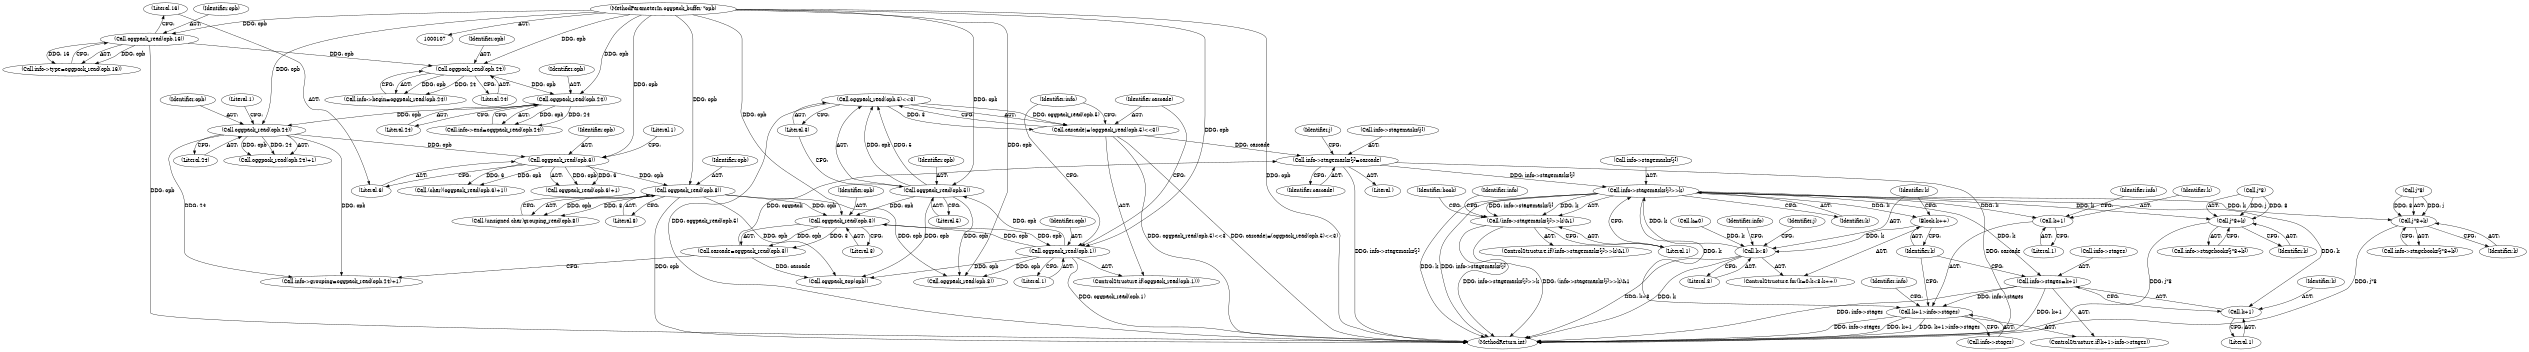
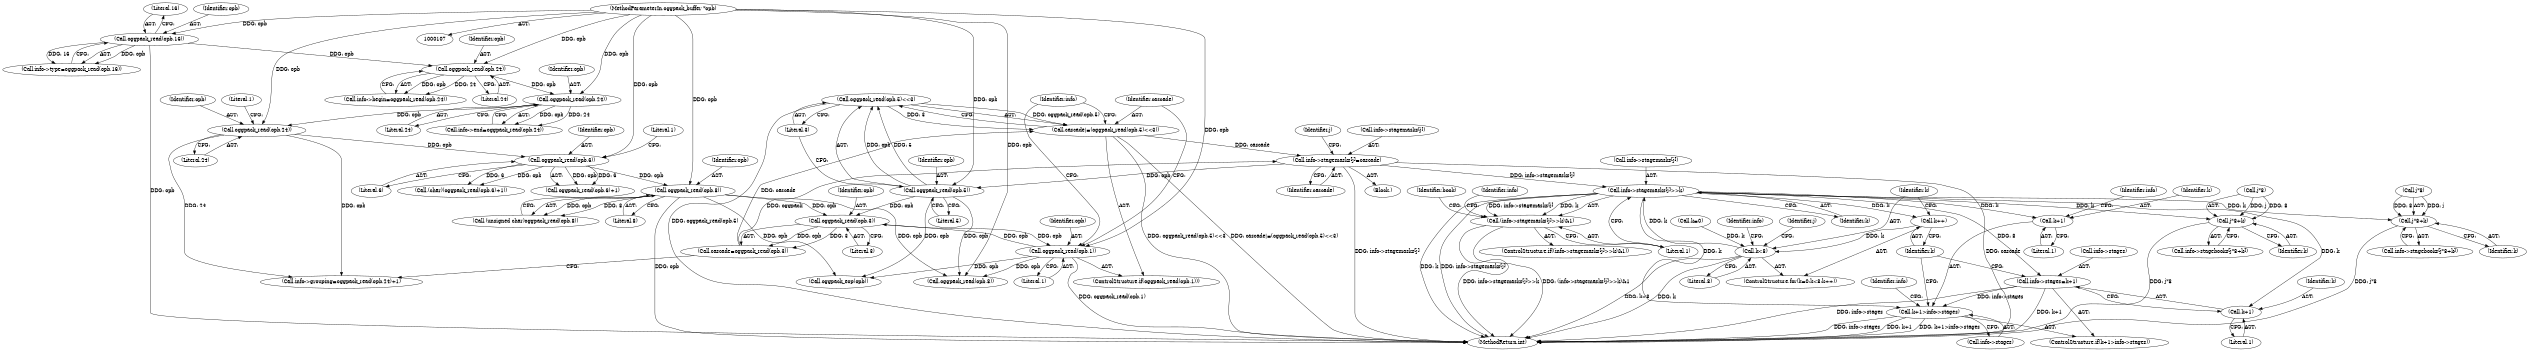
edge "(MethodParameterIn,oggpack_buffer *opb)" -> "(MethodReturn,int)": removed, label "DDG: opb"
edge "(Literal,16)" -> "(Literal,6)": now "(Literal,16)" -> "(Call,oggpack_read(opb,16))"
edge "(MethodParameterIn,oggpack_buffer *opb)" -> "(Call,oggpack_read(opb,3))": removed, label "DDG: opb"
node "(Call,oggpack_read(opb,24)+1)": removed
node "(Literal,)": label "(Literal,)" -> "(Block,)"
edge "(Literal,5)" -> "(Call,oggpack_read(opb,5))": label "AST: " -> "CFG: "
node "(Call,(unsigned char)grouping_read(opb,8))": label "(Call,(unsigned char)grouping_read(opb,8))" -> "(Call,(unsigned char)oggpack_read(opb,8))"
node "(Block,k++)": label "(Block,k++)" -> "(Call,k++)"
edge "(Call,oggpack_read(opb,1))" -> "(Call,oggpack_read(opb,5))": now "(Call,info->stagemasks[j]=cascade)" -> "(Call,oggpack_read(opb,5))"
edge "(Call,info->stagemasks[j]>>k)" -> "(Call,info->stages=k+1)": label "DDG: k" -> "DDG: 8"
edge "(Call,cascade=oggpack_read(opb,3))" -> "(Call,oggpack_eop(opb))": now "(Call,cascade=oggpack_read(opb,3))" -> "(Call,cascade|=(oggpack_read(opb,5)<<3))"
